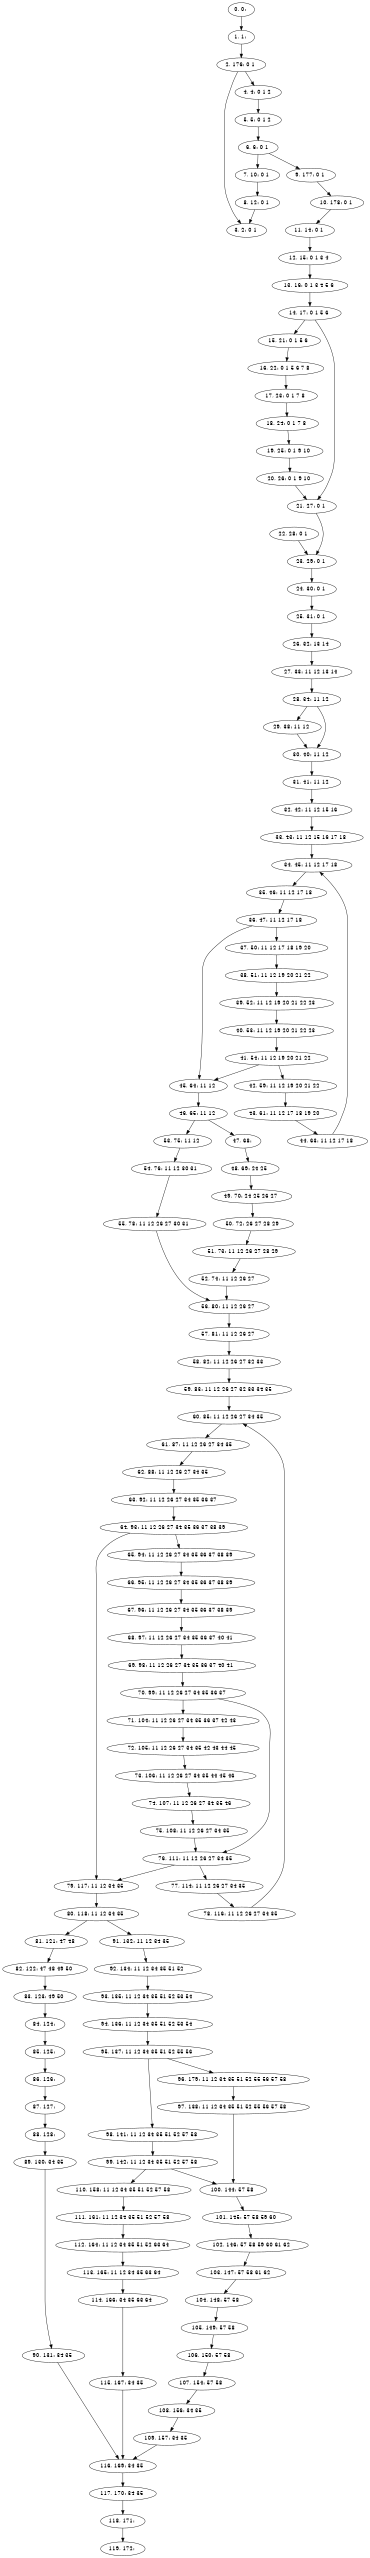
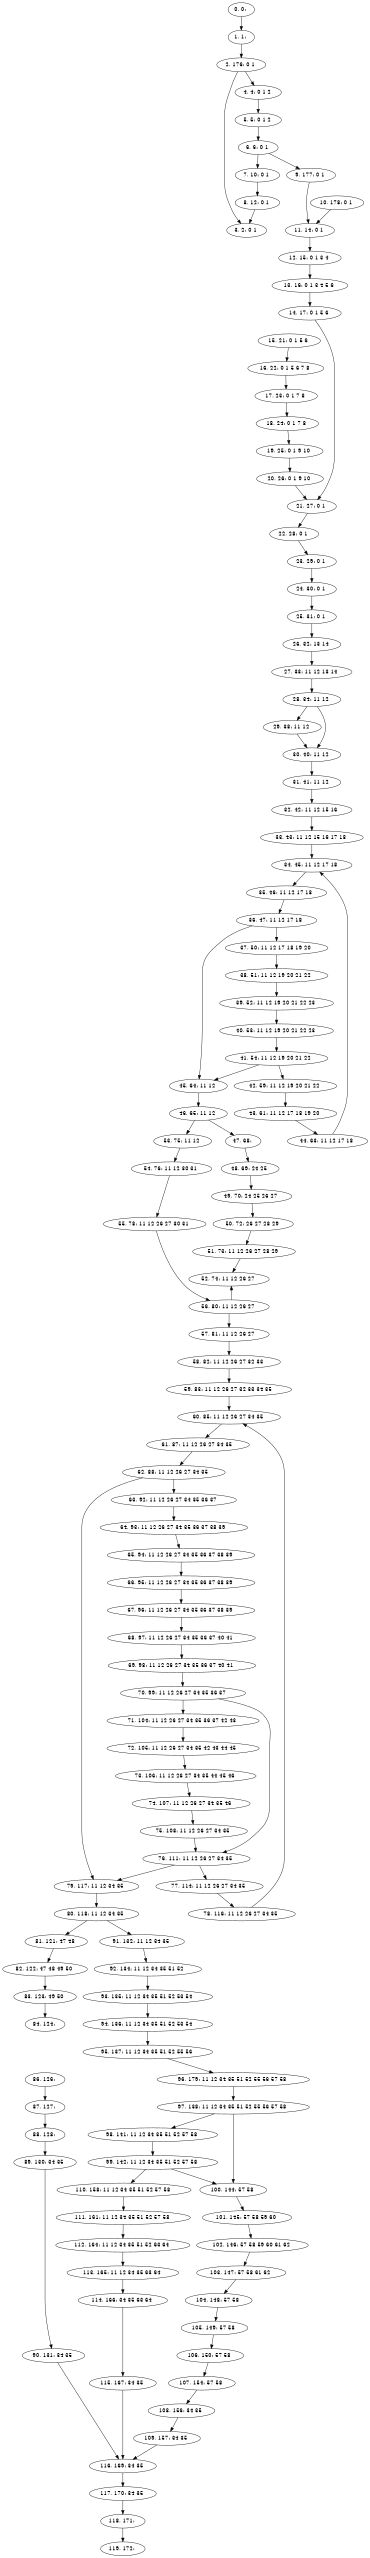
edge "9, 177: 0 1" -> "10, 178: 0 1": now "9, 177: 0 1" -> "11, 14: 0 1"
edge "14, 17: 0 1 5 6" -> "15, 21: 0 1 5 6": removed
edge "21, 27: 0 1" -> "23, 29: 0 1": now "21, 27: 0 1" -> "22, 28: 0 1"
edge "52, 74: 11 12 26 27" -> "56, 80: 11 12 26 27": reversed
edge "64, 93: 11 12 26 27 34 35 36 37 38 39" -> "79, 117: 11 12 34 35": now "62, 88: 11 12 26 27 34 35" -> "79, 117: 11 12 34 35"
node "85, 125:": removed
edge "95, 137: 11 12 34 35 51 52 55 56" -> "98, 141: 11 12 34 35 51 52 57 58": now "97, 138: 11 12 34 35 51 52 55 56 57 58" -> "98, 141: 11 12 34 35 51 52 57 58"
